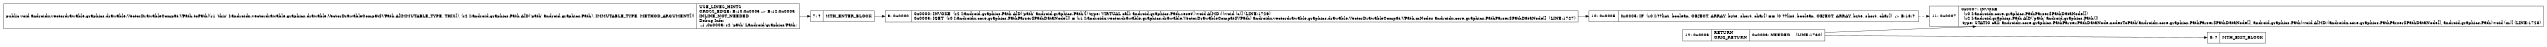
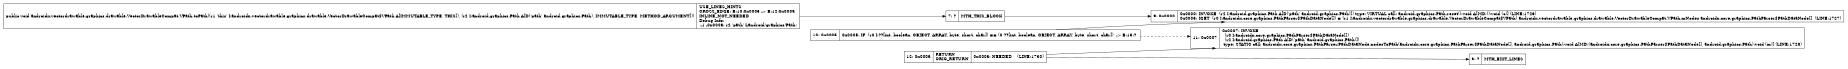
node "7: ?": text "MTH_ENTER_BLOCK" -> "MTH_THIS_BLOCK"
edge "9: 0x0000" -> "10: 0x0005": reversed
node "8: ?": text "MTH_EXIT_BLOCK" -> "MTH_EXIT_LINES"
